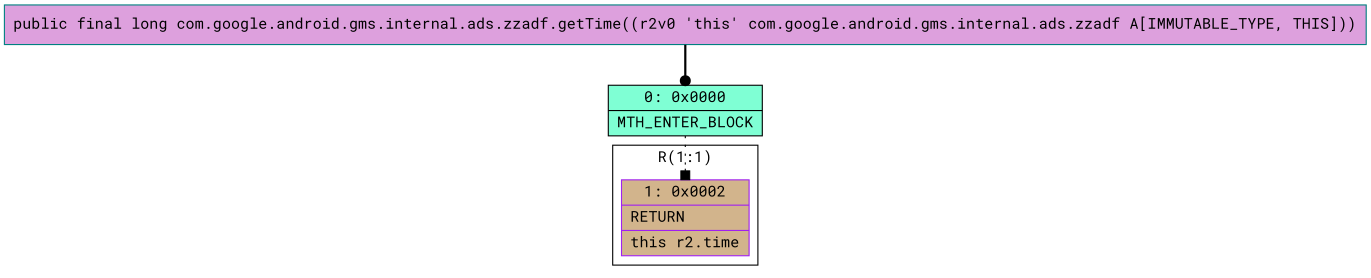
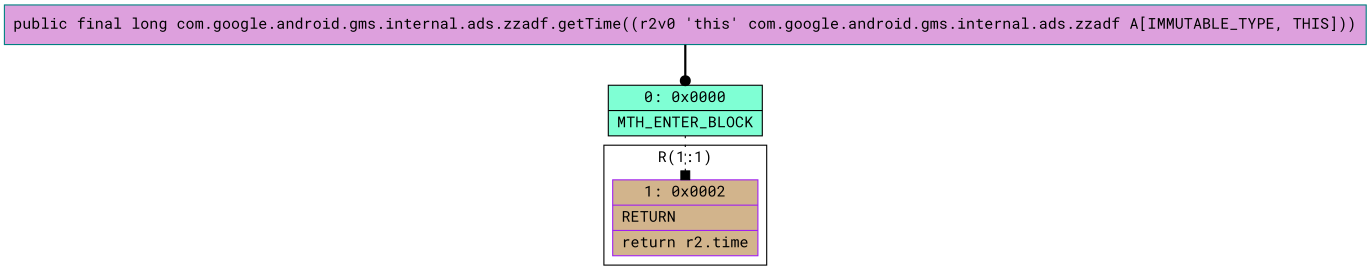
node "1: 0x0002": text "this r2.time" -> "return r2.time"
